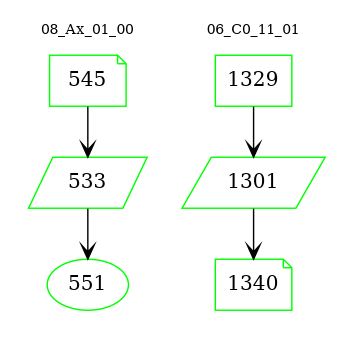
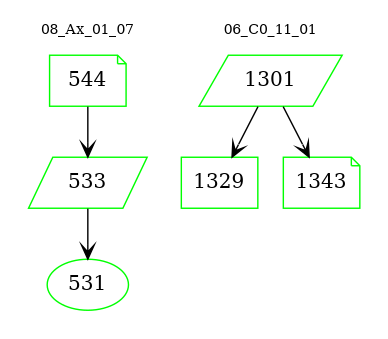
cluster "08_Ax_01_00": label "08_Ax_01_00" -> "08_Ax_01_07"
node "545": label "545" -> "544"
edge "1329" -> "1301": reversed
node "551": label "551" -> "531"
node "1340": label "1340" -> "1343"
